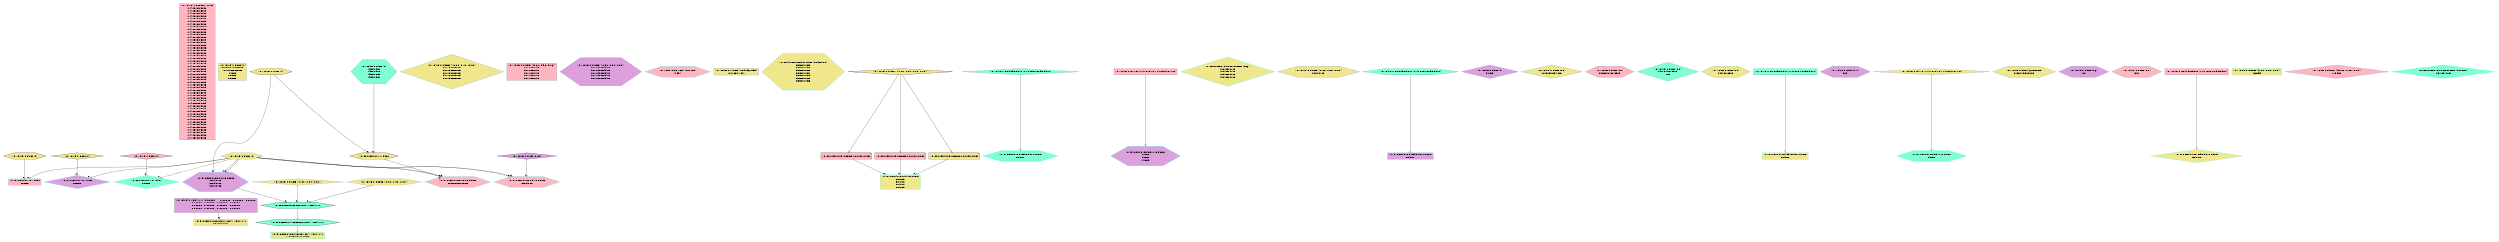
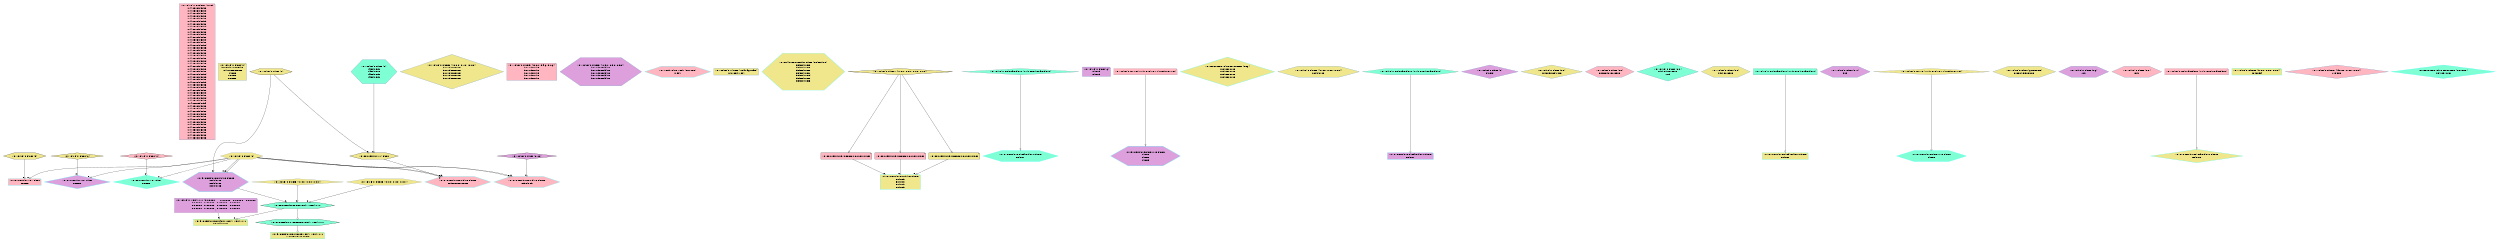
node "VFXValue`1 Float (6) Size_d Size_d": added
node "VFXValue`1 Float3 ((1.50, 0.20, 1.00)) Scale_f": label "VFXValue`1 Float3 ((1.50, 0.20, 1.00)) Scale_f" -> "VFXValue`1 Float3 ((1.50, 0.20, 1.00)) Sphere_f"
edge "VFXExpressionTRSToMatrix Matrix4x4" -> "VFXExpressionTransformMatrix Matrix4x4 transform_a": added
